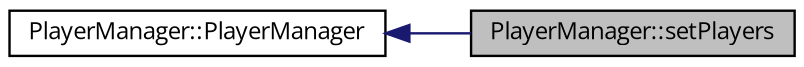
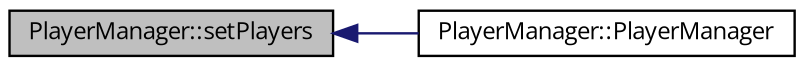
edge "PlayerManager::setPlayers" -> "PlayerManager::PlayerManager": reversed
